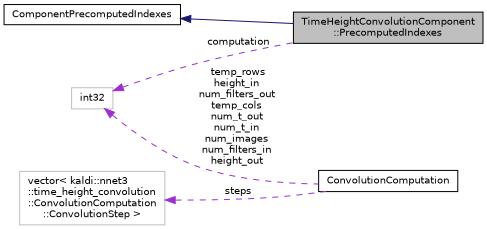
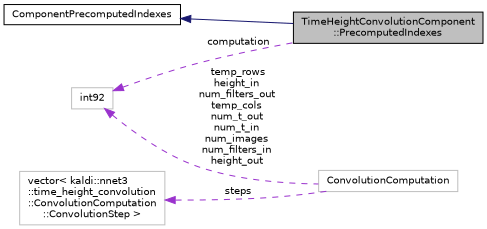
node "int32": label "int32" -> "int92"
node "ConvolutionComputation": color black -> grey75
